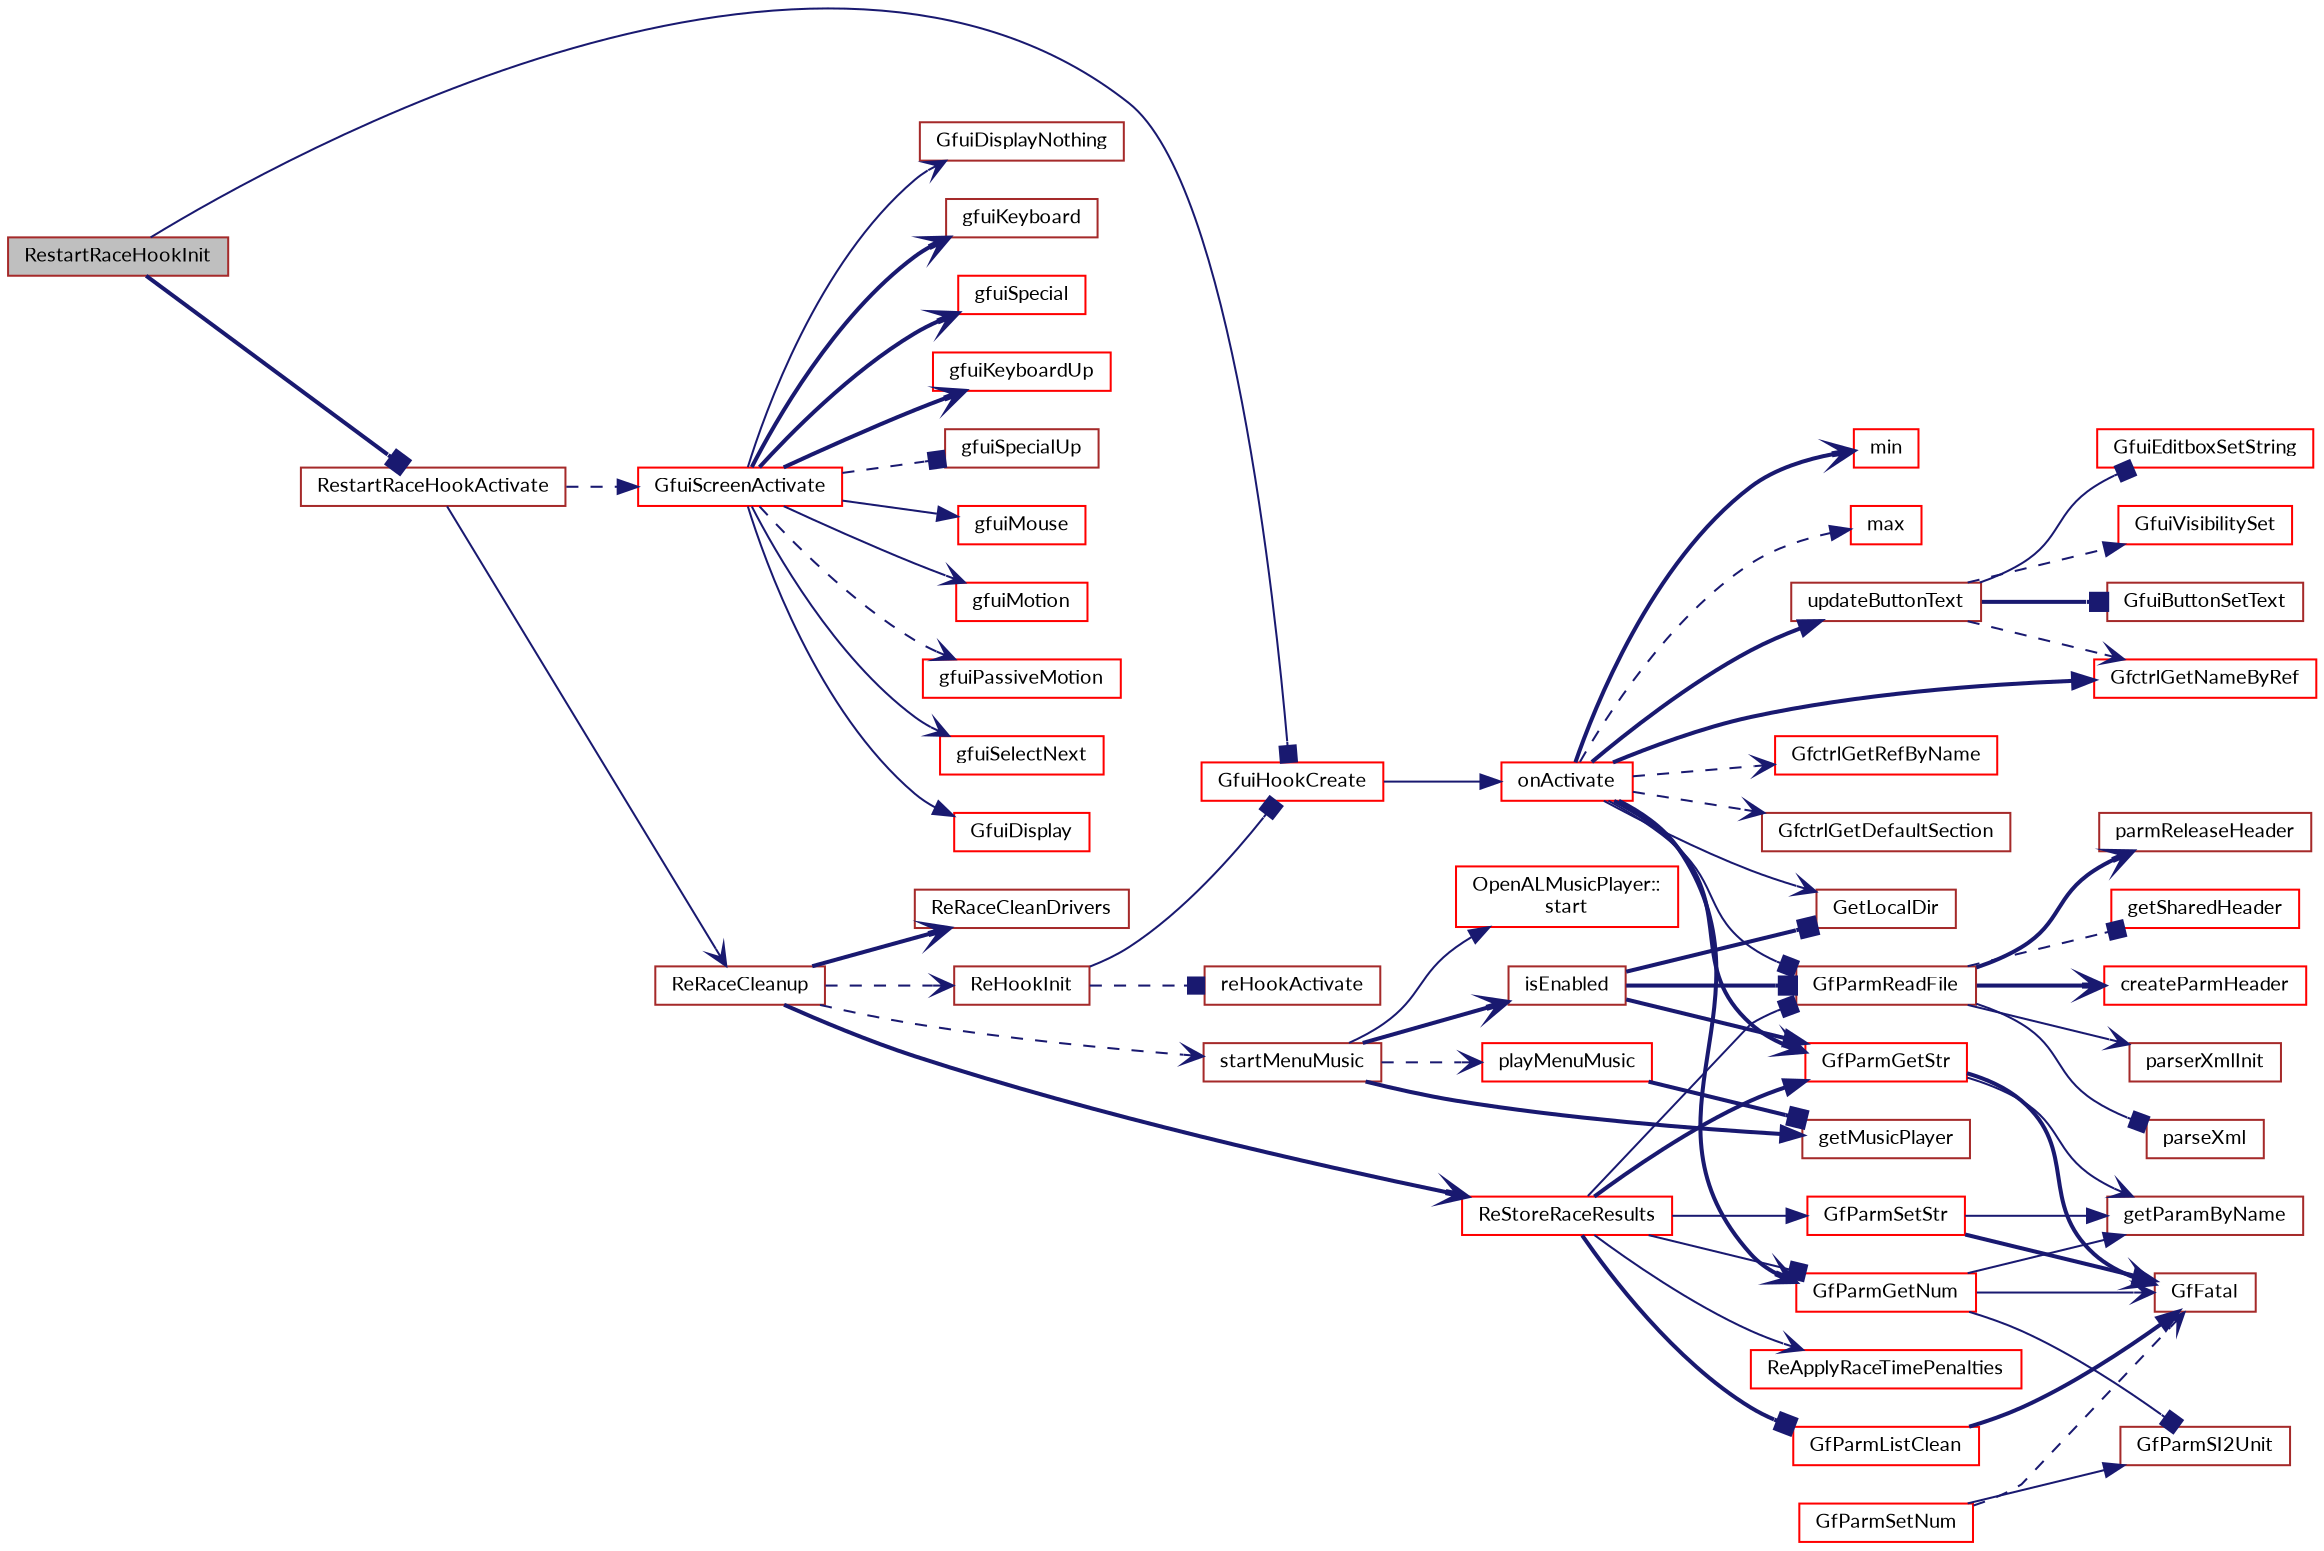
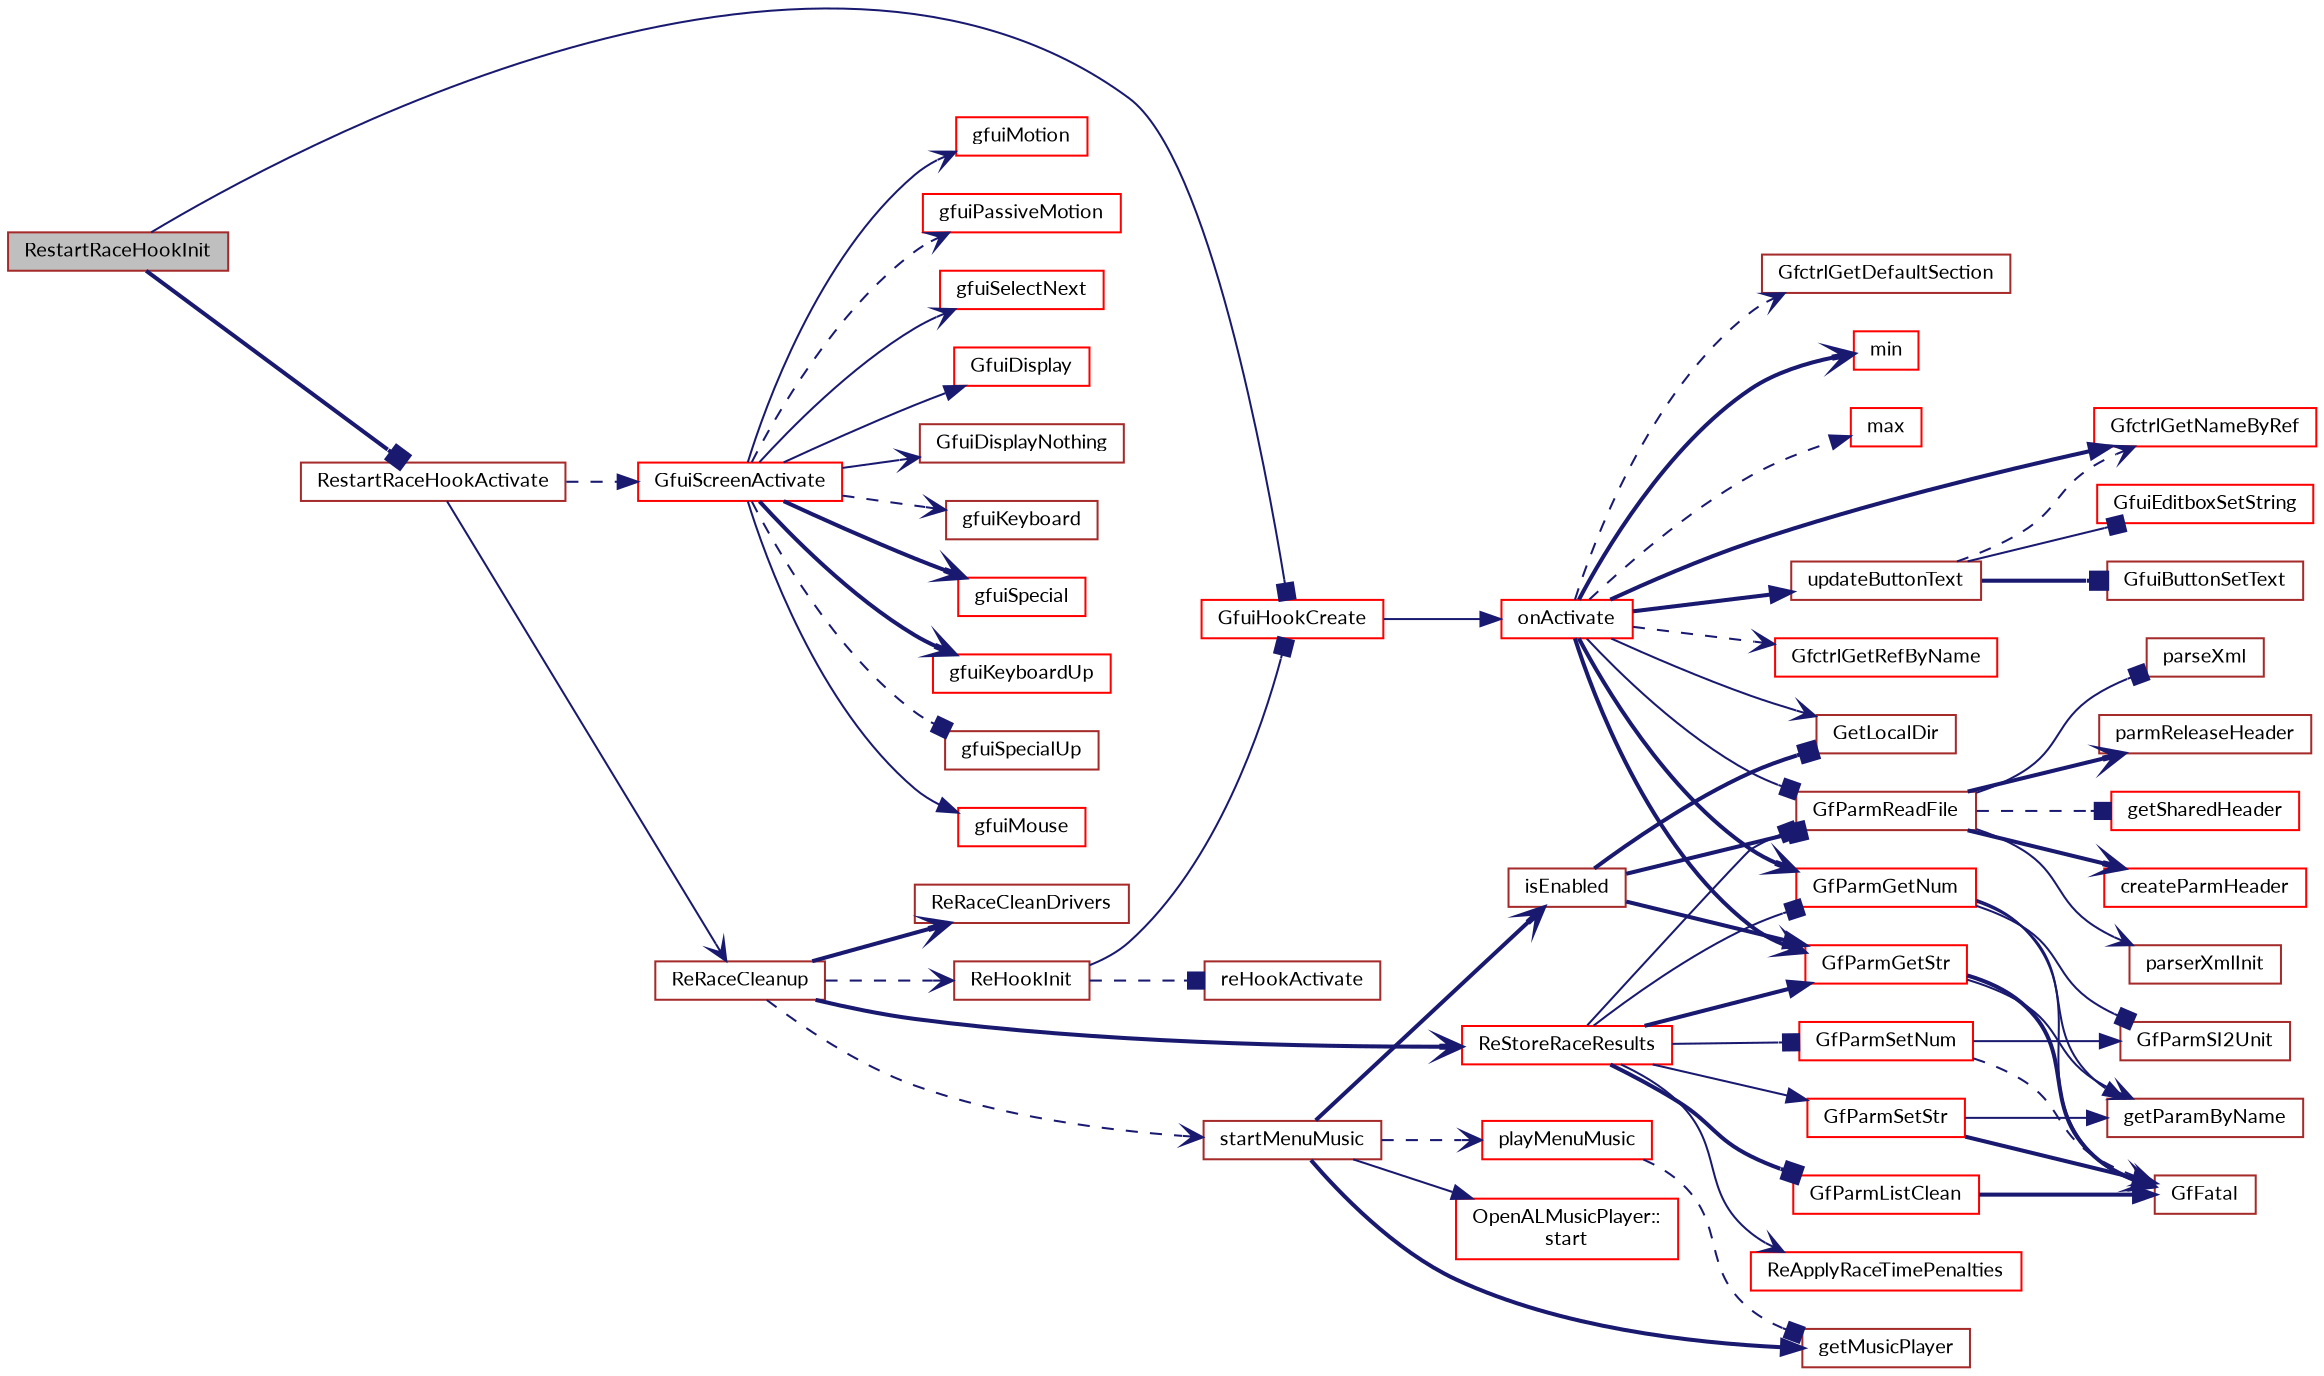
edge "GfuiScreenActivate" -> "gfuiKeyboard": style bold -> dashed
node "GfuiVisibilitySet": removed
edge "ReStoreRaceResults" -> "GfParmSetNum": added
edge "playMenuMusic" -> "getMusicPlayer": style bold -> dashed
